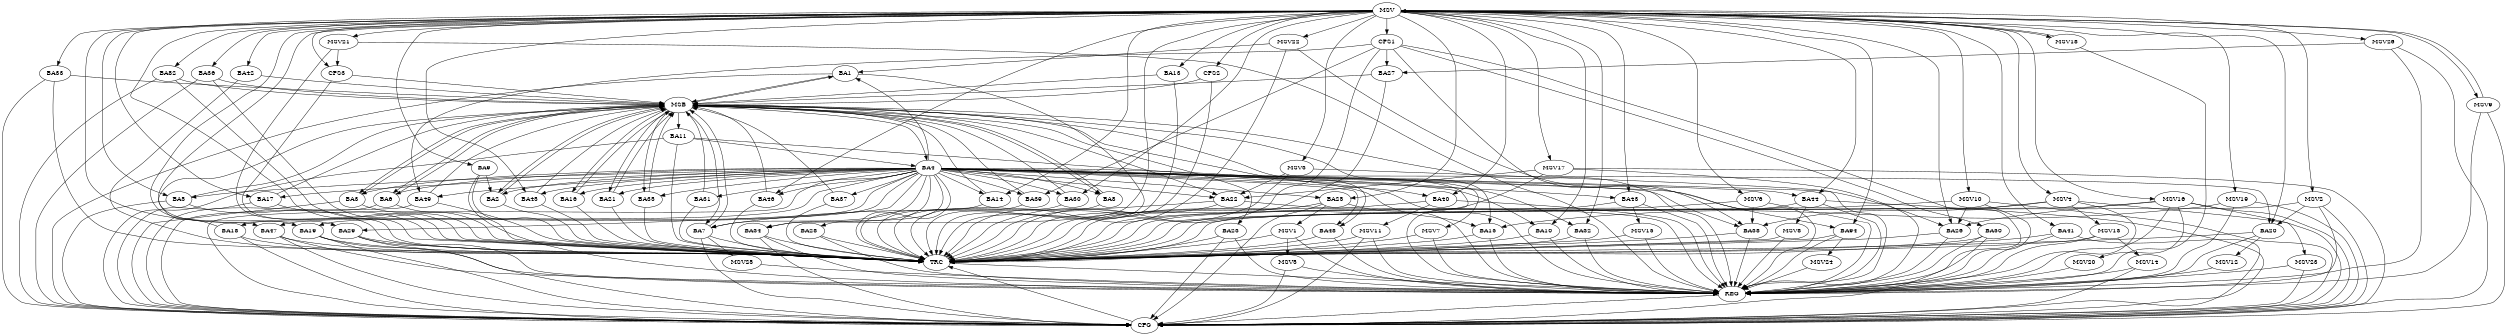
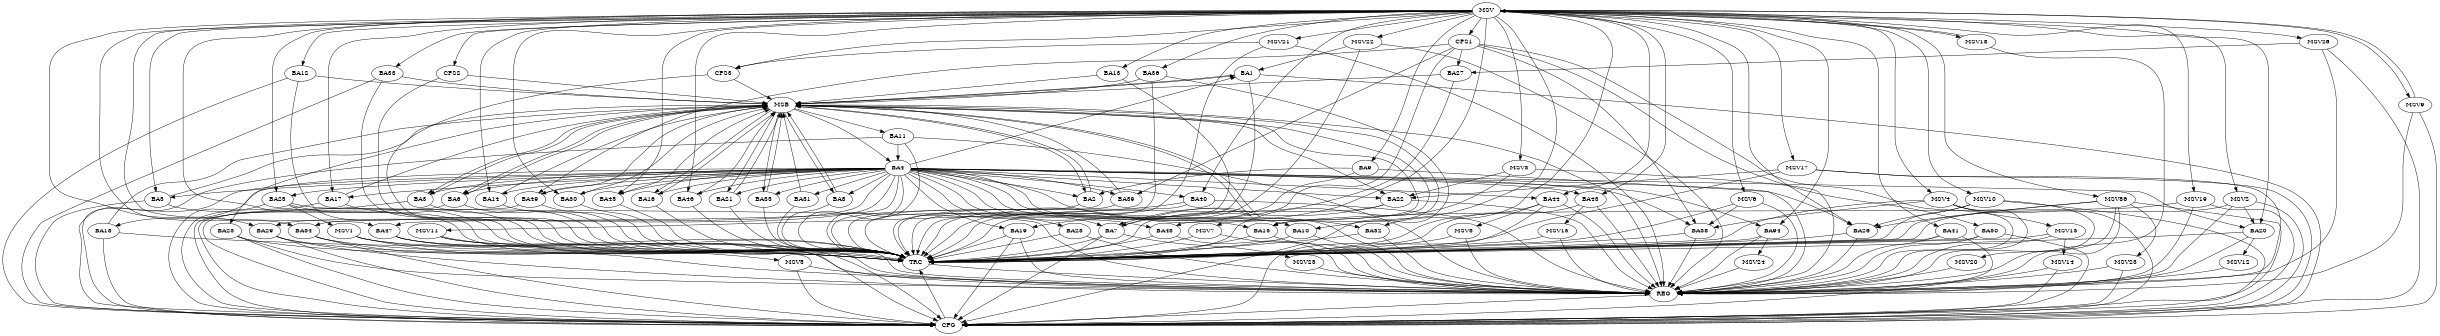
node "BA82": label "BA82" -> "BA12"
node "BA42": removed
node "BA37": removed
node "MSV16": label "MSV16" -> "MSV86"
